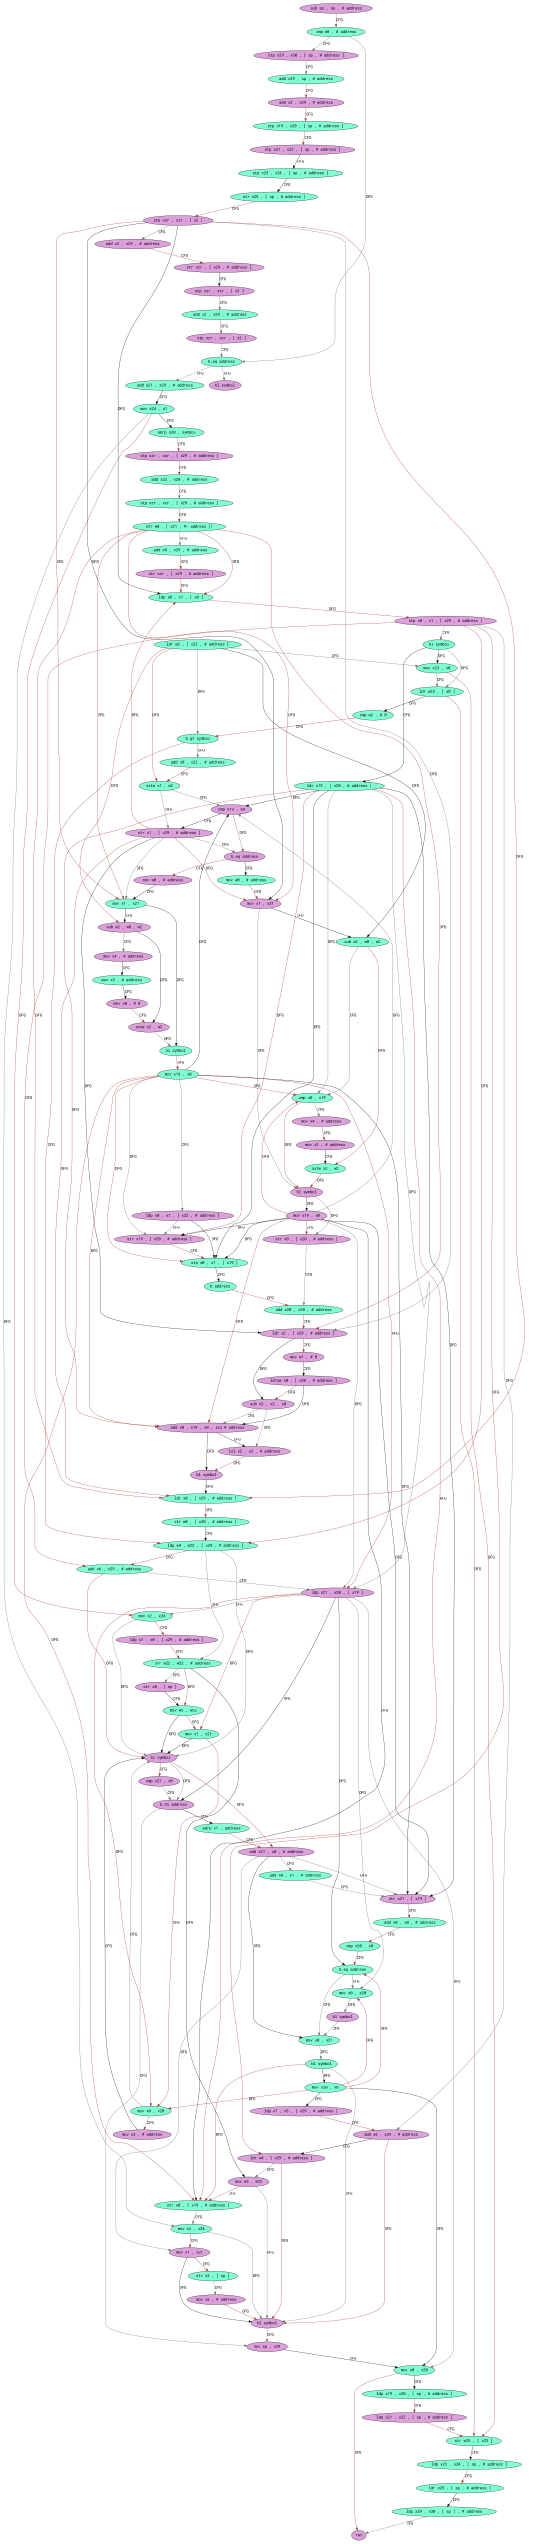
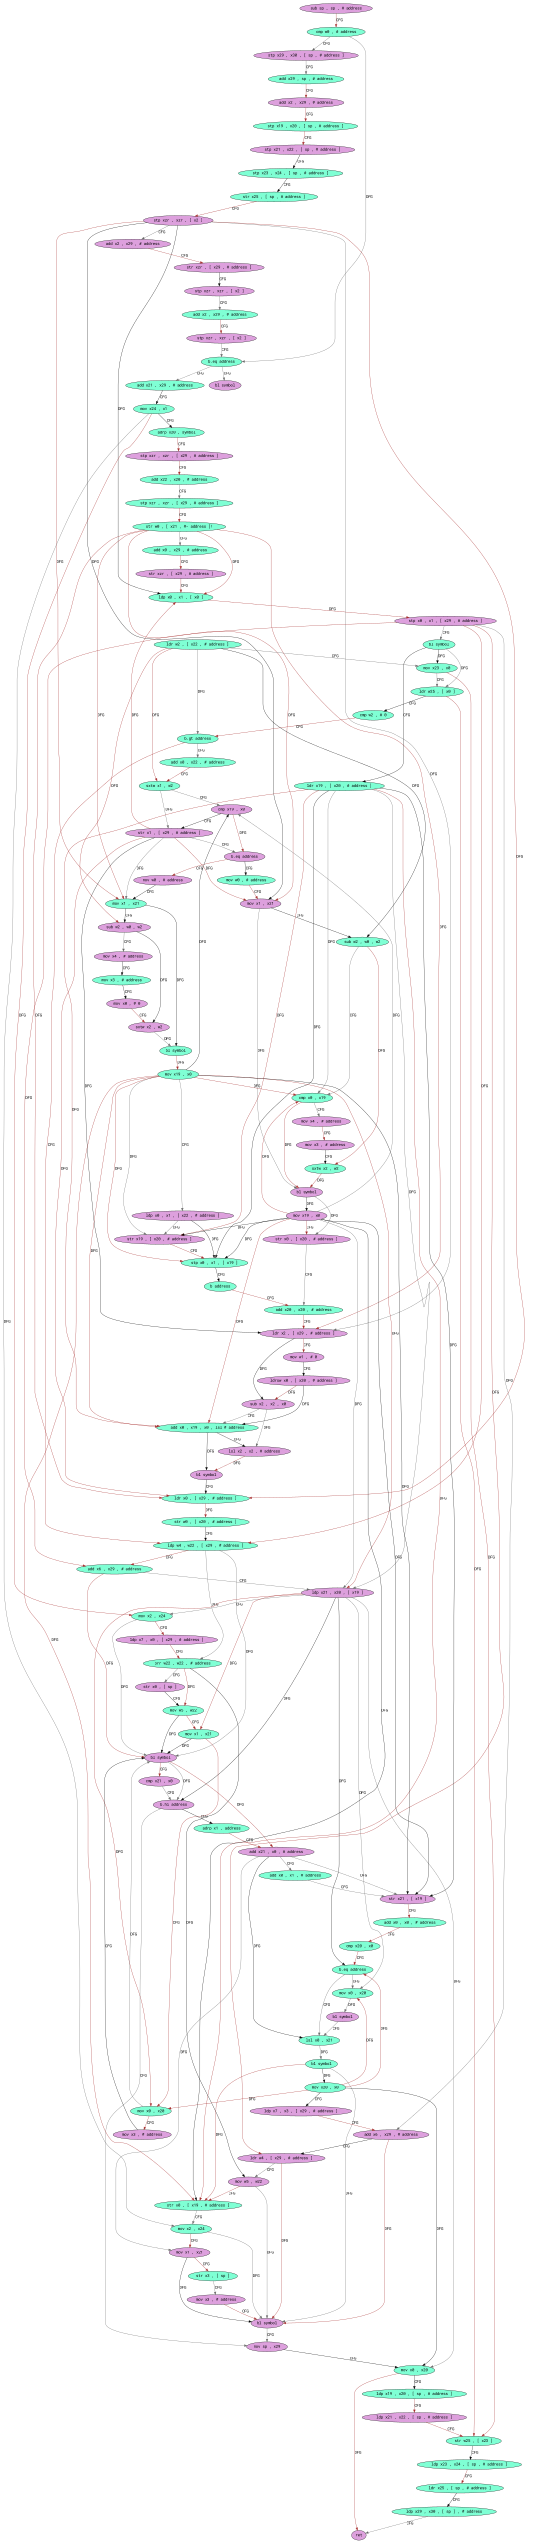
node "b.gt symbol": label "b.gt symbol" -> "b.gt address"
edge "ldr x19 , [ x20 , # address ]" -> "cmp x19 , x0": removed, label "DFG"
node "add x0 , x19 , x0 , lsl # address": fillcolor plum -> aquamarine
node "mov x0 , x21": label "mov x0 , x21" -> "lsl x0 , x21"
